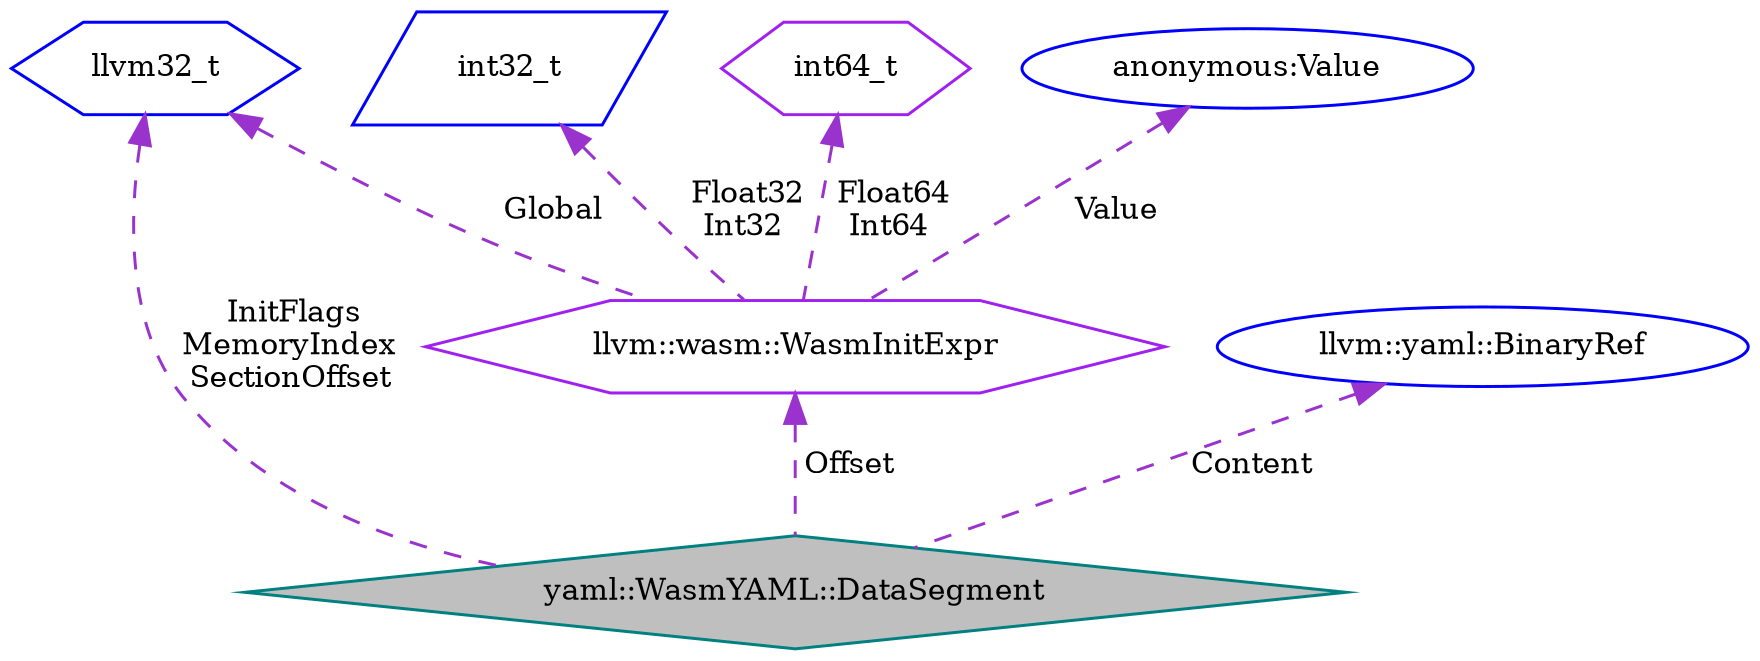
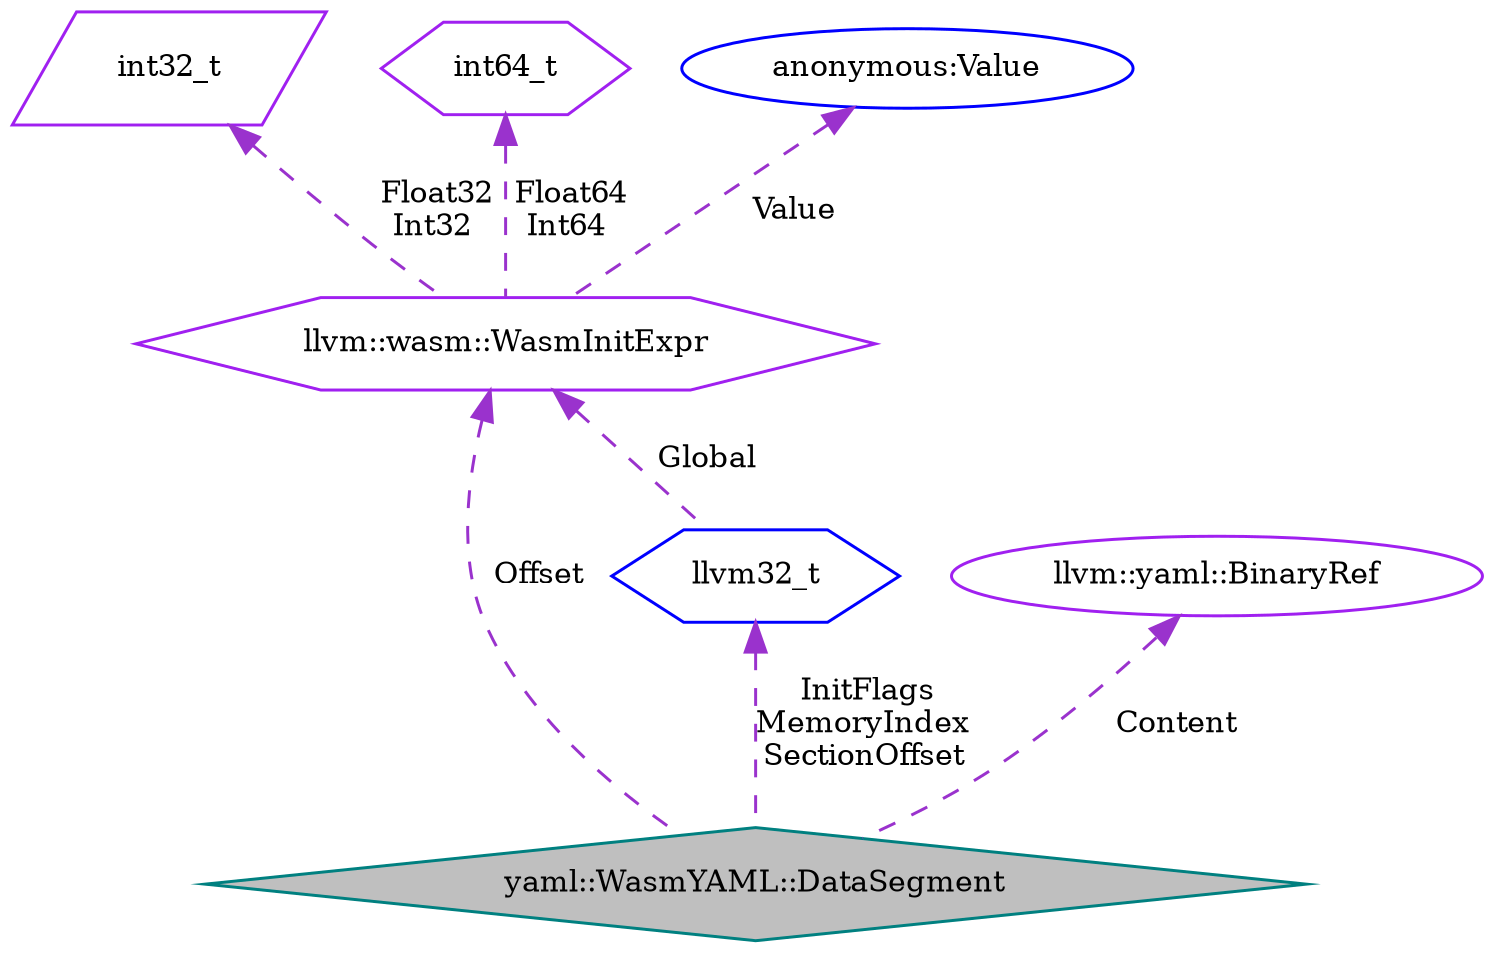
node "int32_t": color blue -> purple
edge "llvm::wasm::WasmInitExpr" -> "llvm32_t": reversed
node "llvm::yaml::BinaryRef": color blue -> purple
